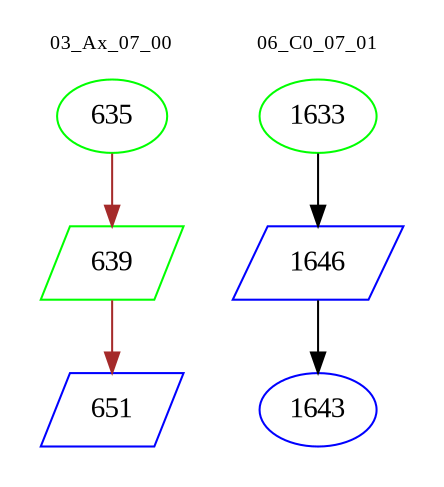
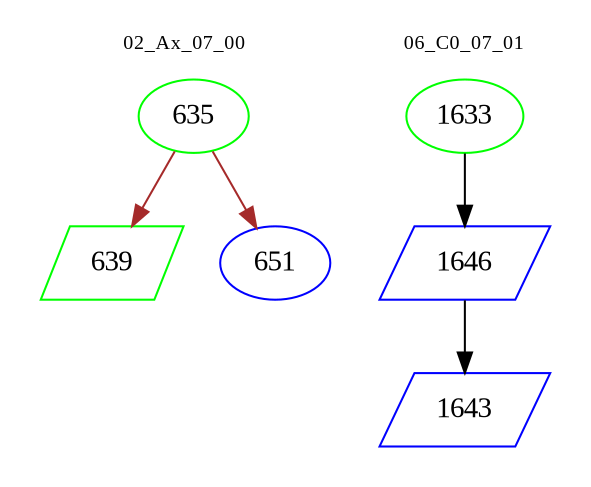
cluster "03_Ax_07_00": label "03_Ax_07_00" -> "02_Ax_07_00"
edge "639" -> "651": now "635" -> "651"
node "651": shape parallelogram -> ellipse
node "1643": shape ellipse -> parallelogram
